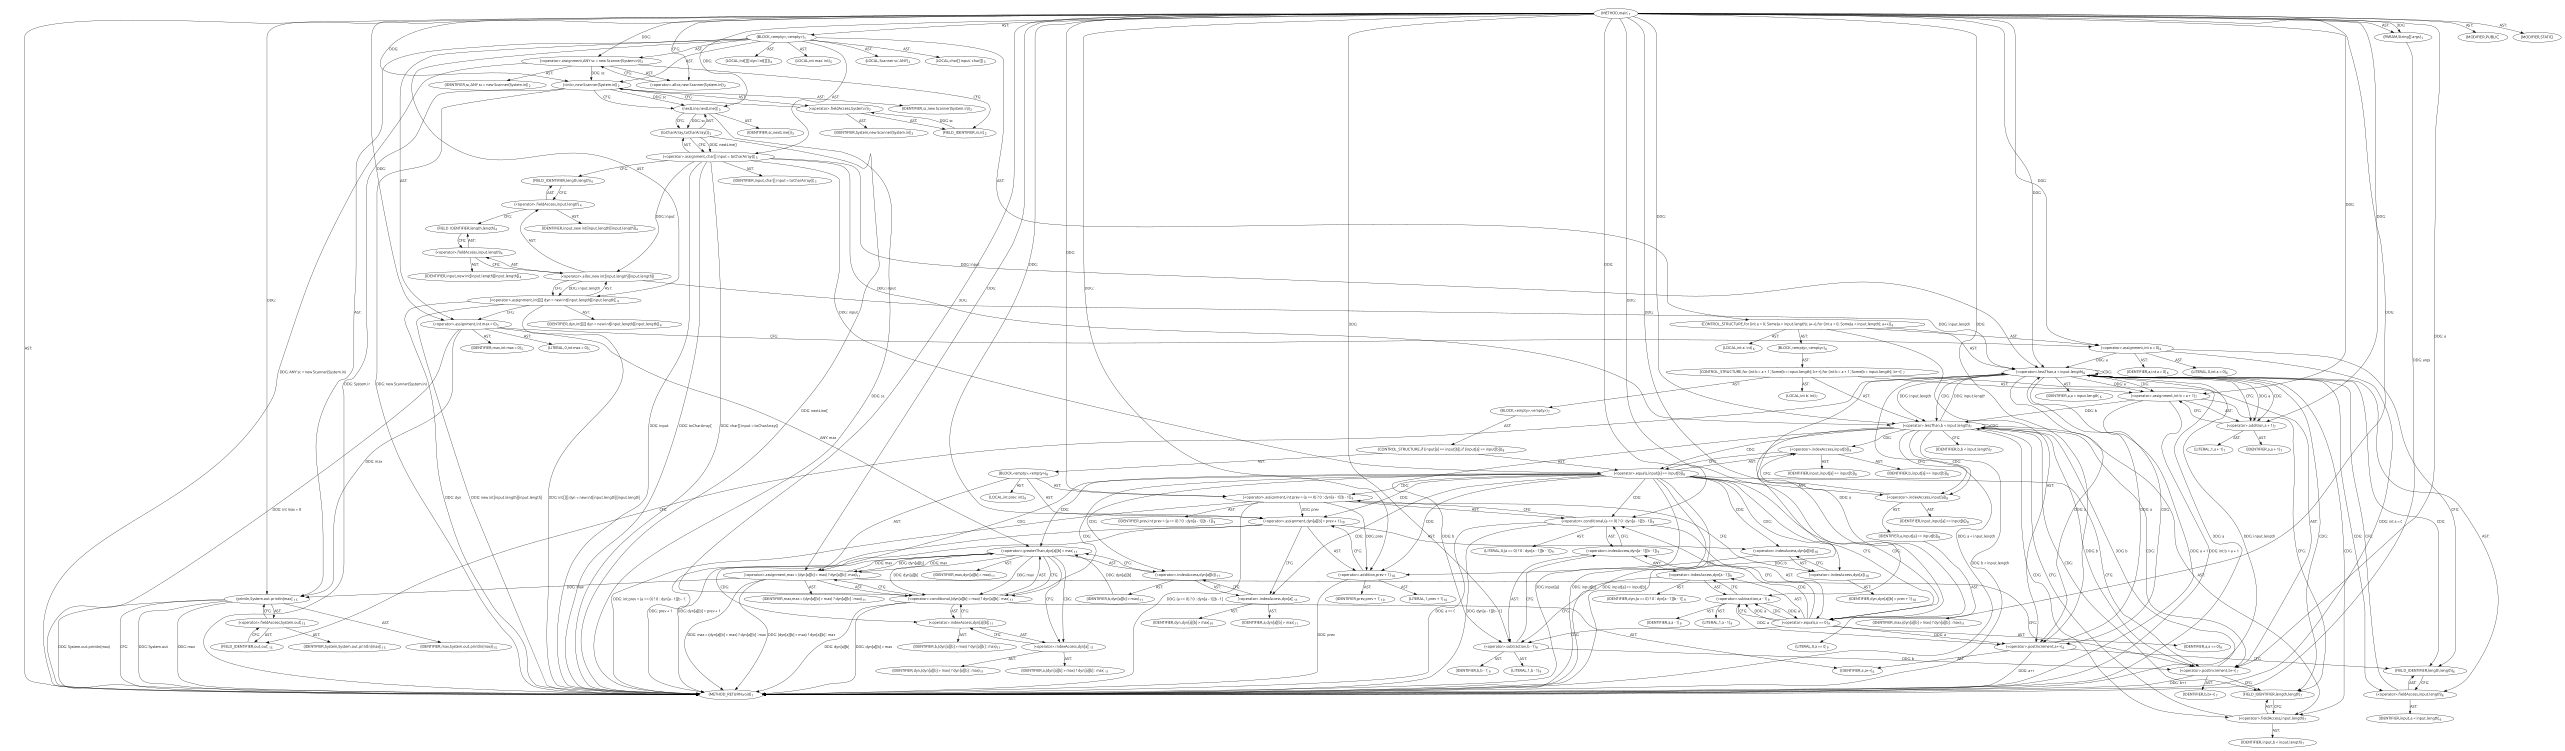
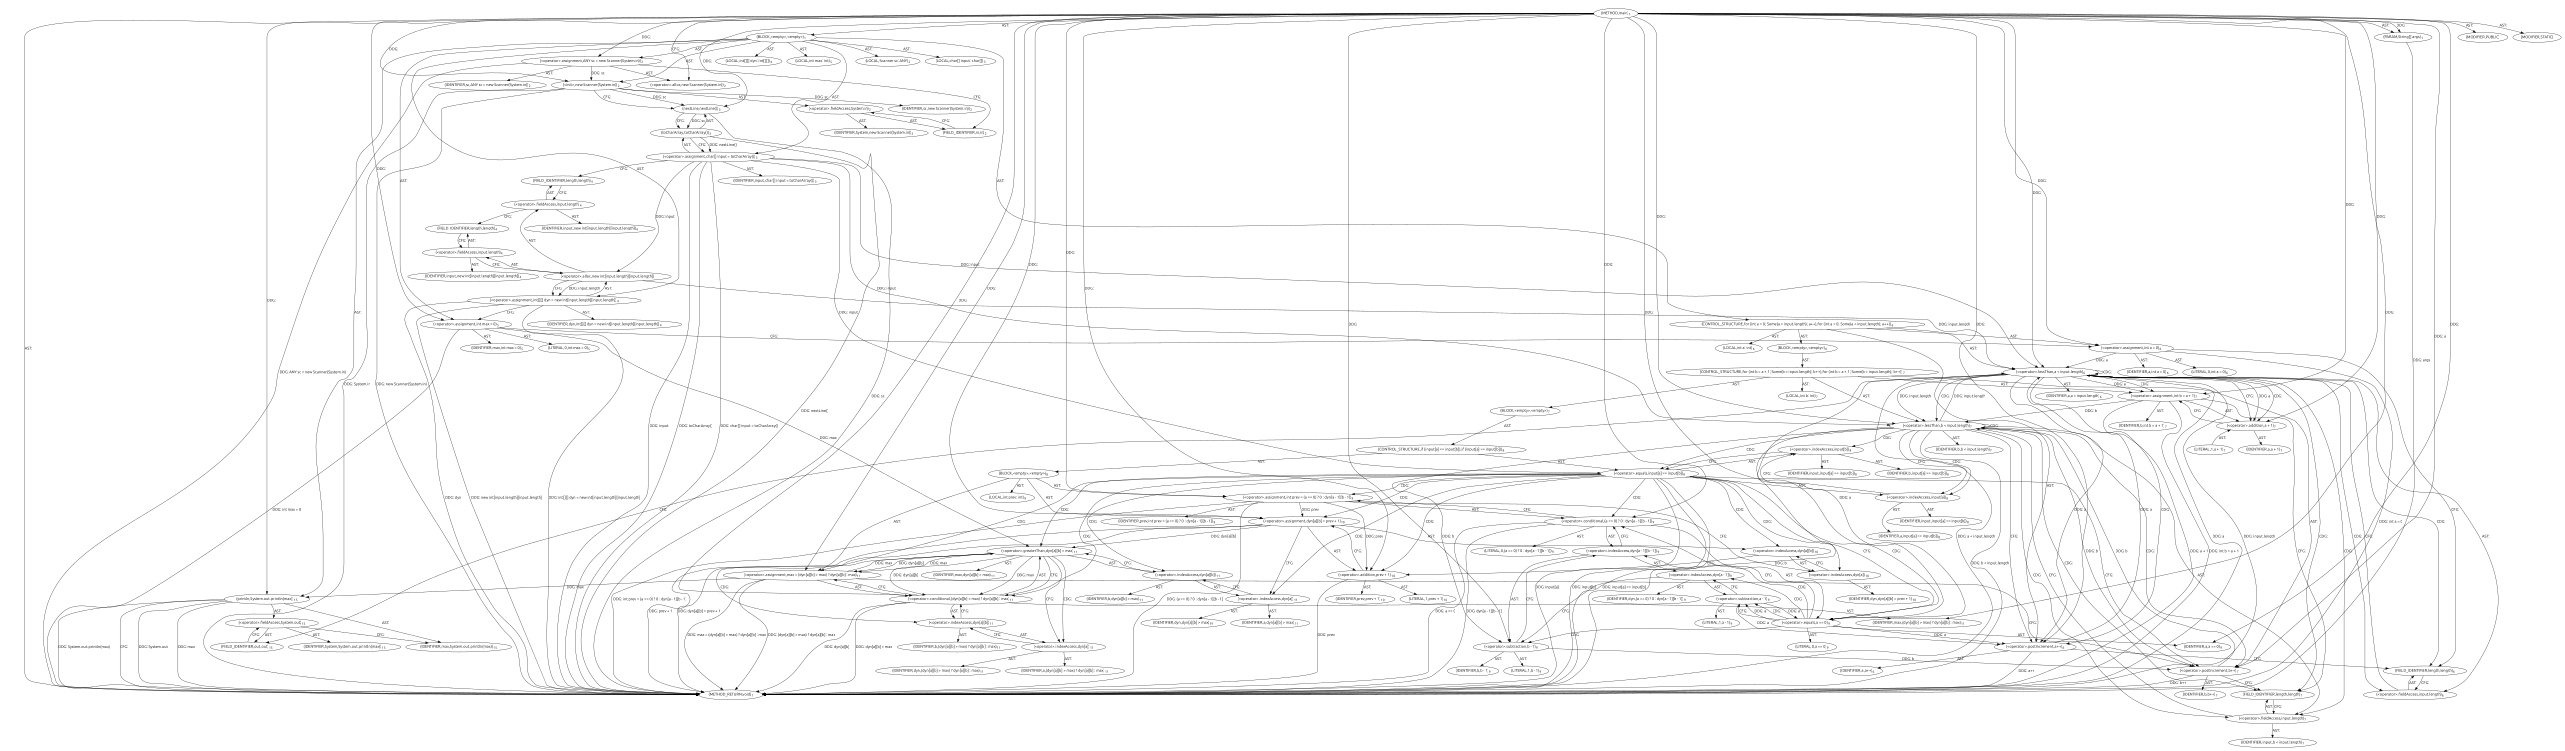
edge "(<operator>.alloc,new Scanner(System.in))" -> "(<operator>.assignment,ANY sc = new Scanner(System.in))": removed, label "CFG:"
edge "(<init>,new Scanner(System.in))" -> "(IDENTIFIER,sc,new Scanner(System.in))": label "AST: " -> "DDG: sc"
edge "(<operator>.fieldAccess,System.in)" -> "(<init>,new Scanner(System.in))": removed, label "CFG:"
edge "(FIELD_IDENTIFIER,in,in)" -> "(<operator>.fieldAccess,System.in)": label "DDG: sc" -> "CFG: "
node "(IDENTIFIER,sc,nextLine())": removed
node "(IDENTIFIER,b,int b = a + 1)": added
edge "(<operator>.addition,a + 1)" -> "(LITERAL,1,a + 1)": reversed
edge "(<operator>.assignment,int max = 0)" -> "(<operator>.greaterThan,dyn[a][b] > max)": label "ANY: max" -> "DDG: max"
edge "(<operator>.lessThan,b < input.length)" -> "(IDENTIFIER,b,b < input.length)": label "CFG: " -> "AST: "
edge "(METHOD,main)" -> "(<operator>.subtraction,a - 1)": now "(METHOD,main)" -> "(IDENTIFIER,a,a == 0)"
edge "(<operator>.assignment,int max = 0)" -> "(println,System.out.println(max))": removed, label "DDG: max"
edge "(<operator>.lessThan,b < input.length)" -> "(<operator>.postIncrement,a++)": added, label "CFG:"
edge "(<operator>.indexAccess,dyn[a - 1][b - 1])" -> "(<operator>.indexAccess,dyn[a - 1])": label "ANY: " -> "AST: "
edge "(IDENTIFIER,b,dyn[a][b] > max)" -> "(<operator>.greaterThan,dyn[a][b] > max)": now "(<operator>.assignment,dyn[a][b] = prev + 1)" -> "(<operator>.greaterThan,dyn[a][b] > max)"
node "(IDENTIFIER,max,max = (dyn[a][b] > max) ? dyn[a][b] : max)": removed
edge "(<operator>.equals,a == 0)" -> "(<operator>.indexAccess,dyn[a - 1])": label "AST: " -> "CDG: "
edge "(<operator>.conditional,(dyn[a][b] > max) ? dyn[a][b] : max)" -> "(IDENTIFIER,a,a++)": now "(<operator>.conditional,(dyn[a][b] > max) ? dyn[a][b] : max)" -> "(IDENTIFIER,max,(dyn[a][b] > max) ? dyn[a][b] : max)"
edge "(IDENTIFIER,a,input[a] == input[b])" -> "(LITERAL,0,a == 0)": now "(<operator>.equals,a == 0)" -> "(LITERAL,0,a == 0)"
edge "(<operator>.fieldAccess,System.out)" -> "(println,System.out.println(max))": now "(<operator>.fieldAccess,System.out)" -> "(IDENTIFIER,max,System.out.println(max))"
node "(IDENTIFIER,a,a - 1)": removed
node "(IDENTIFIER,input,a < input.length)": removed
